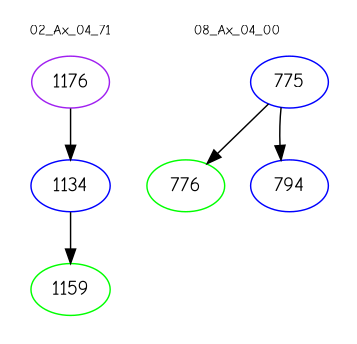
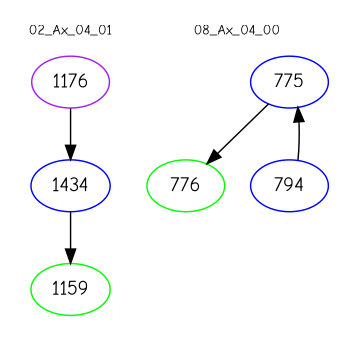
cluster "02_Ax_04_71": label "02_Ax_04_71" -> "02_Ax_04_01"
edge "775" -> "794": reversed
node "1134": label "1134" -> "1434"
